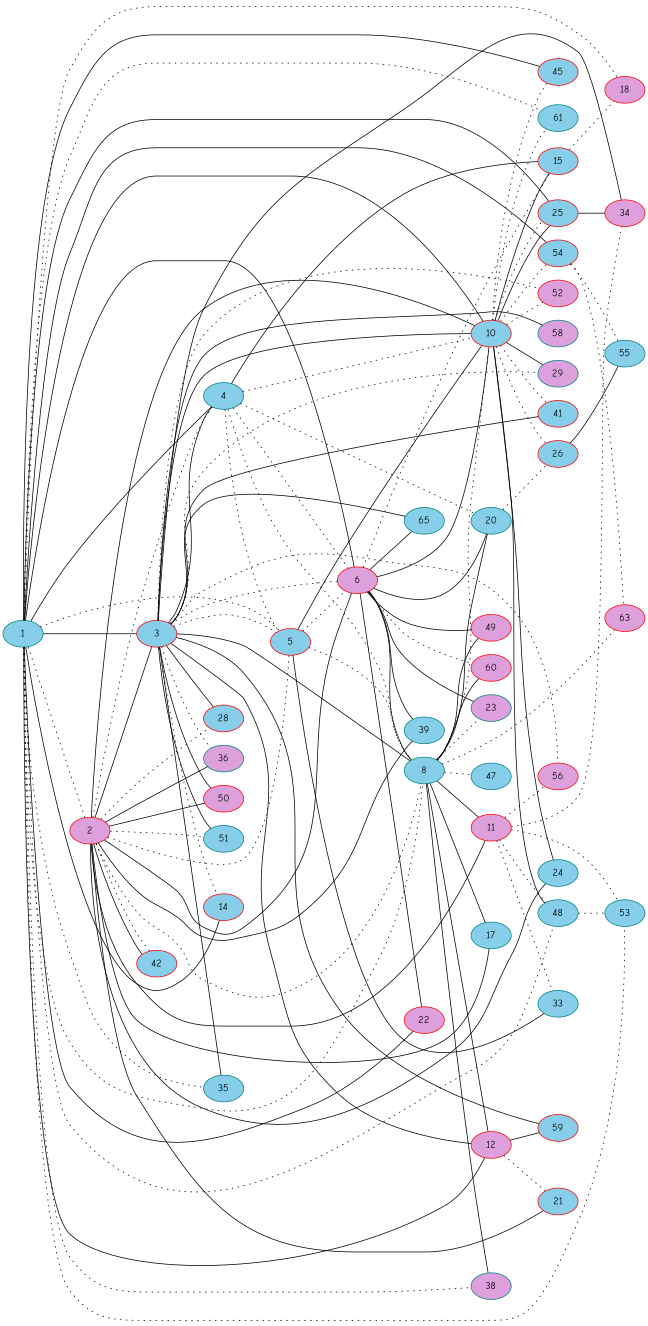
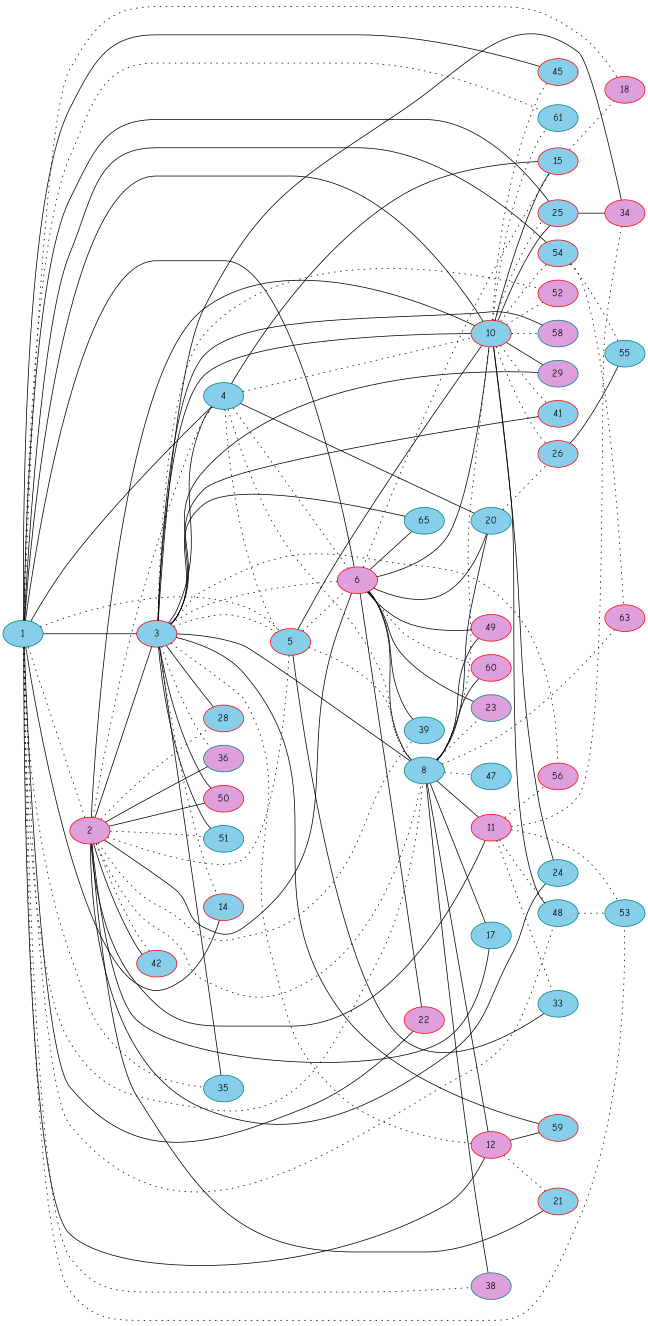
edge "10" -- "58": added
edge "29" -- "3": style dotted -> solid
edge "4" -- "20": style dotted -> solid
edge "39" -- "2": style solid -> dotted
edge "3" -- "12": style solid -> dotted
